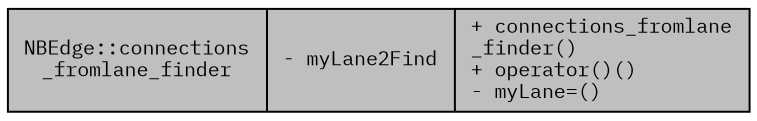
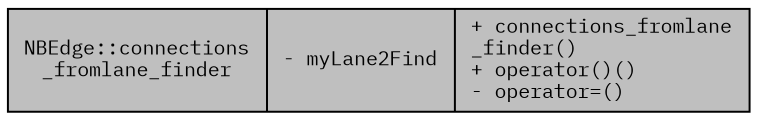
node "NBEdge::connections": text "- myLane=()" -> "- operator=()"
